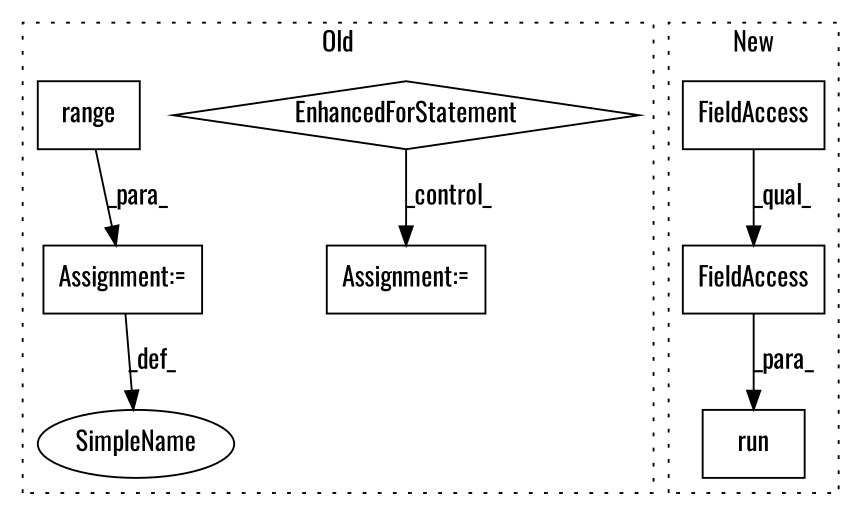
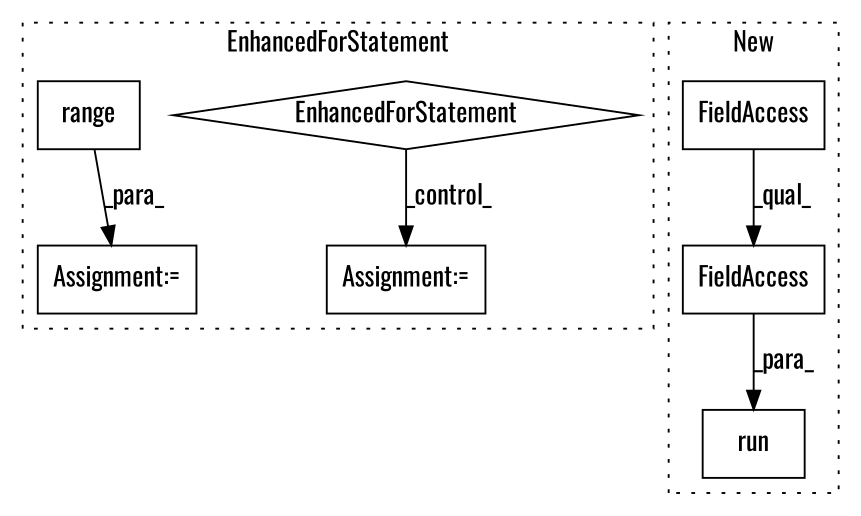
cluster "Old": label "Old" -> "EnhancedForStatement"
node "SimpleName": removed
